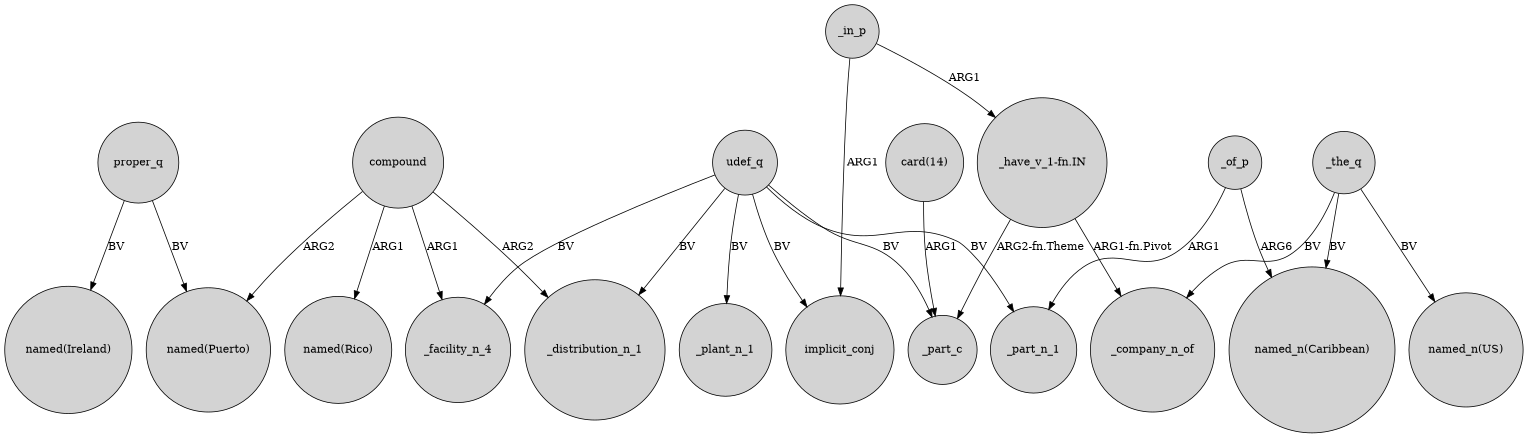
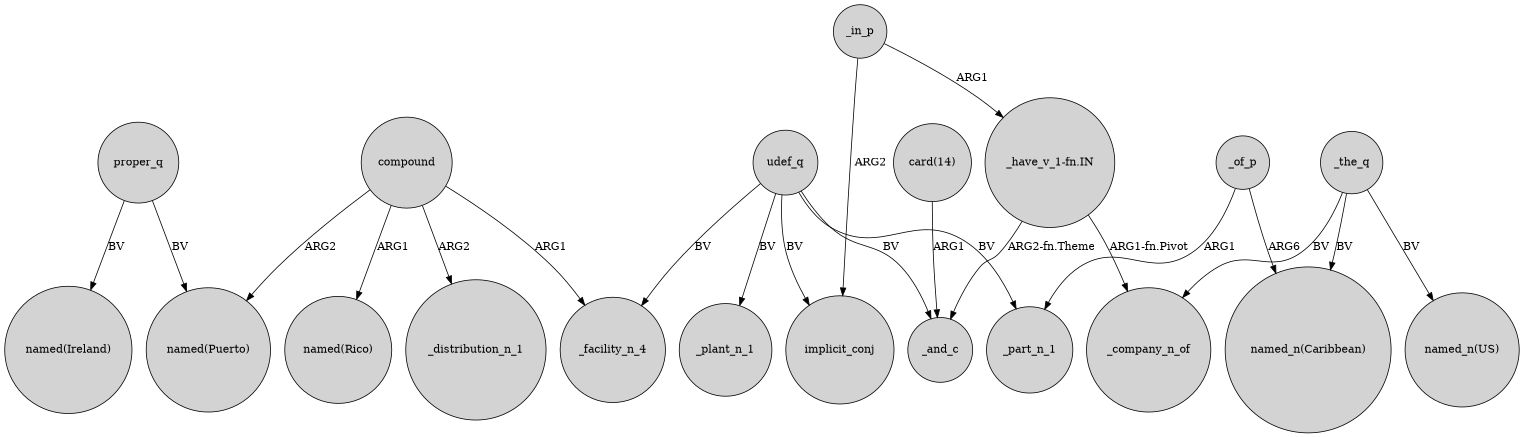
edge "_in_p" -> "implicit_conj": label "ARG1" -> "ARG2"
edge "udef_q" -> "_distribution_n_1": removed, label "BV"
node "_part_c": label "_part_c" -> "_and_c"
